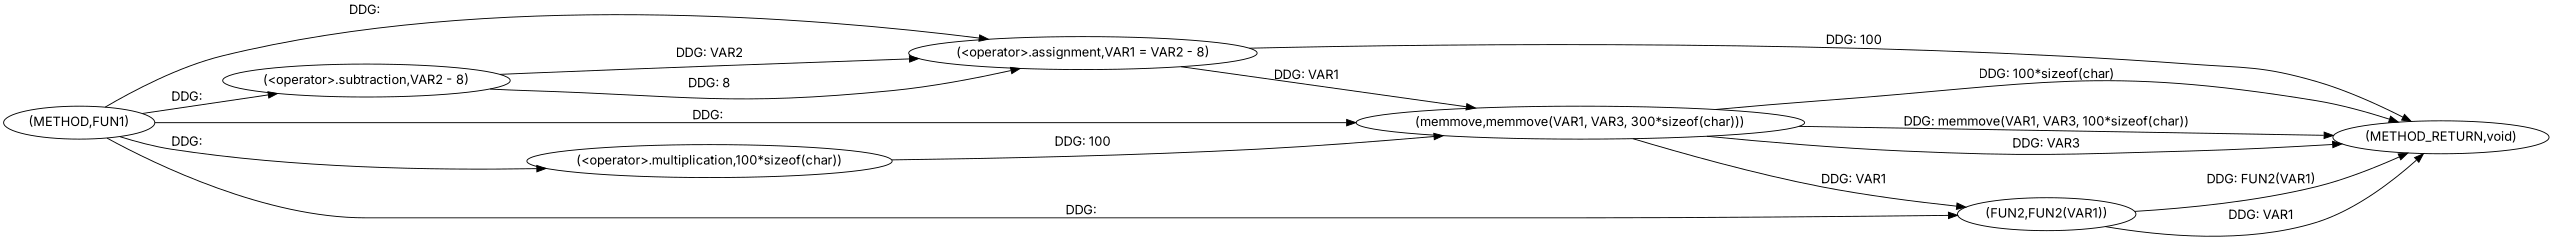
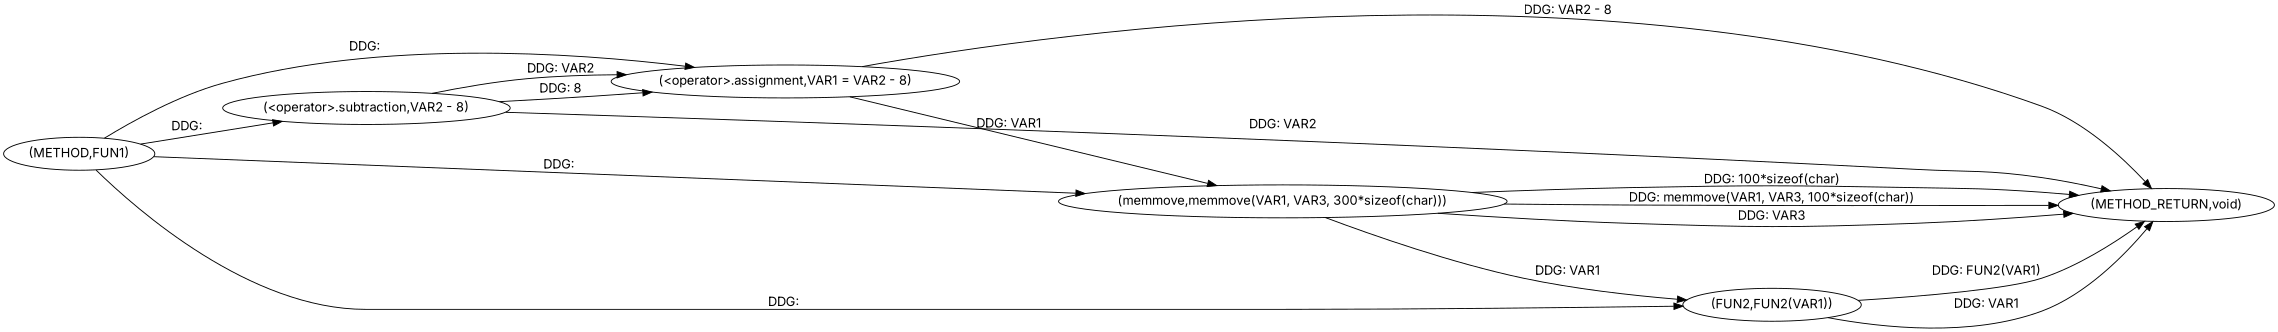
edge "(<operator>.assignment,VAR1 = VAR2 - 8)" -> "(METHOD_RETURN,void)": label "DDG: 100" -> "DDG: VAR2 - 8"
edge "(<operator>.subtraction,VAR2 - 8)" -> "(METHOD_RETURN,void)": added, label "DDG: VAR2"
node "(<operator>.multiplication,100*sizeof(char))": removed
